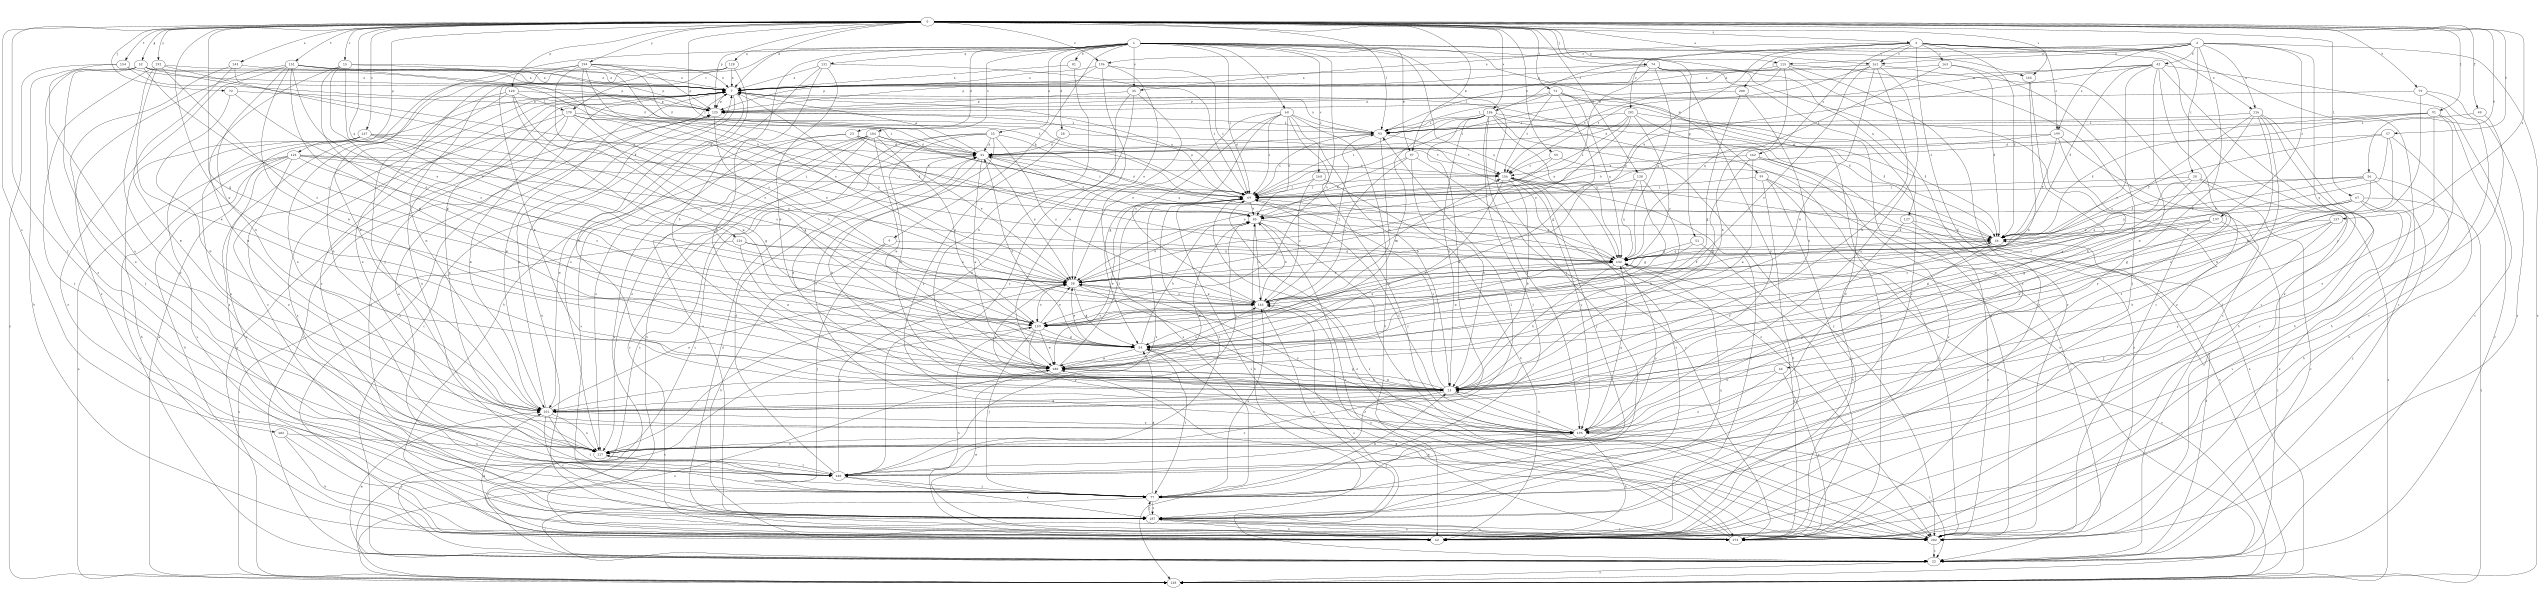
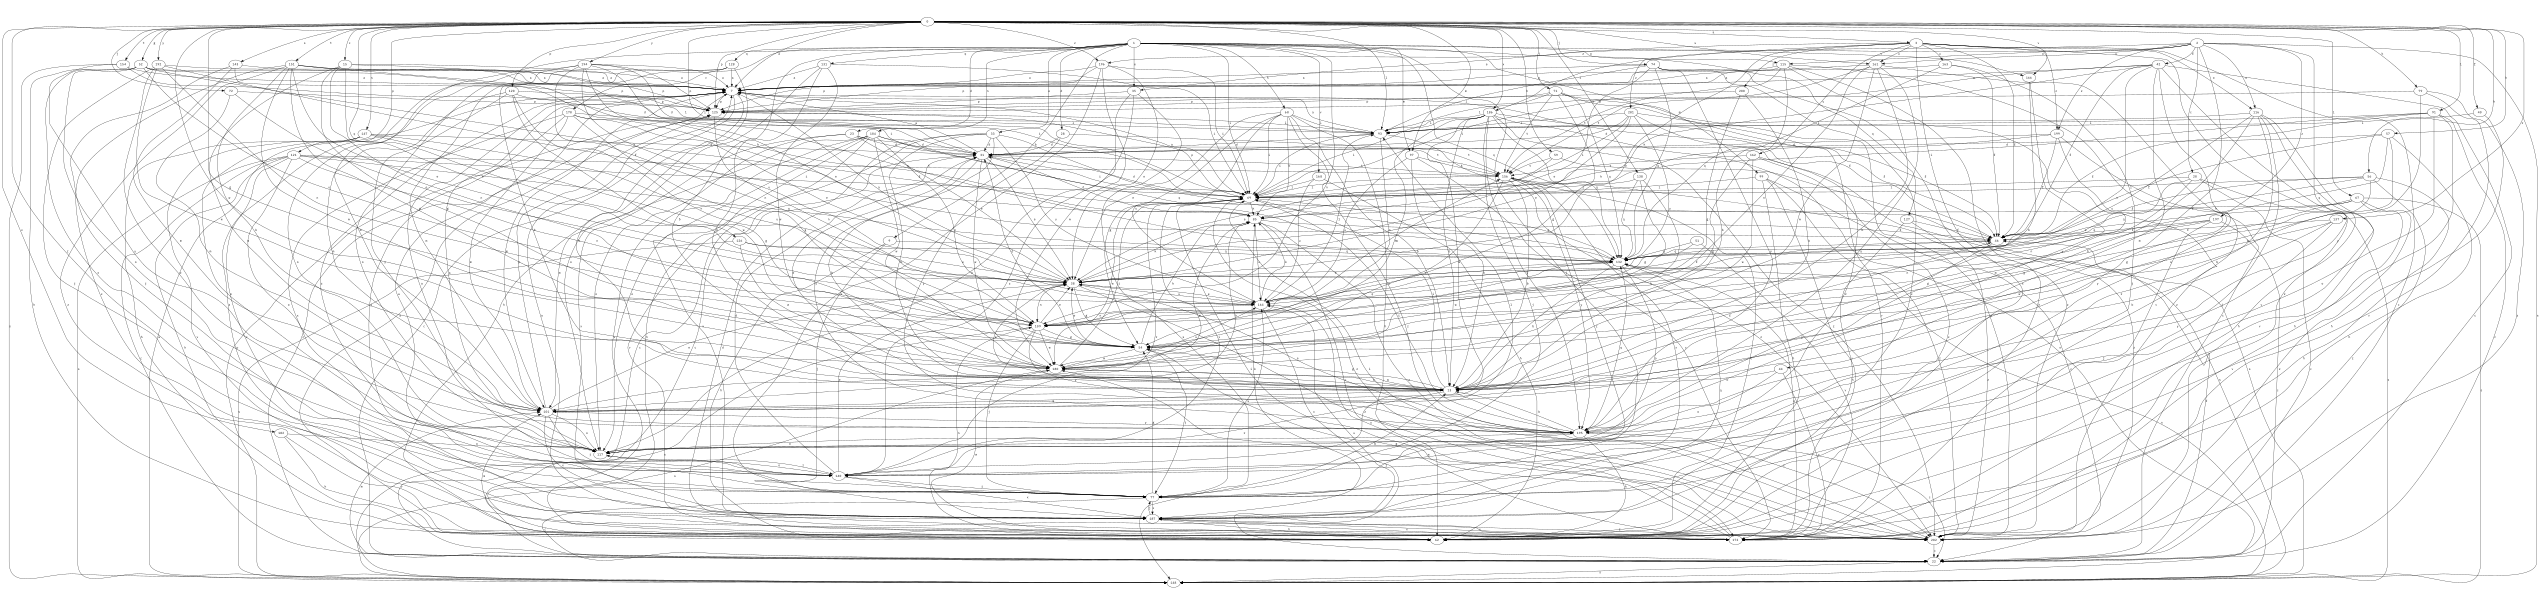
edge "0" -> "51": removed, label "g"
node "81": removed
edge "120" -> "170": now "120" -> "93"
edge "97" -> "85": now "97" -> "156"
edge "7" -> "187": now "196" -> "187"
